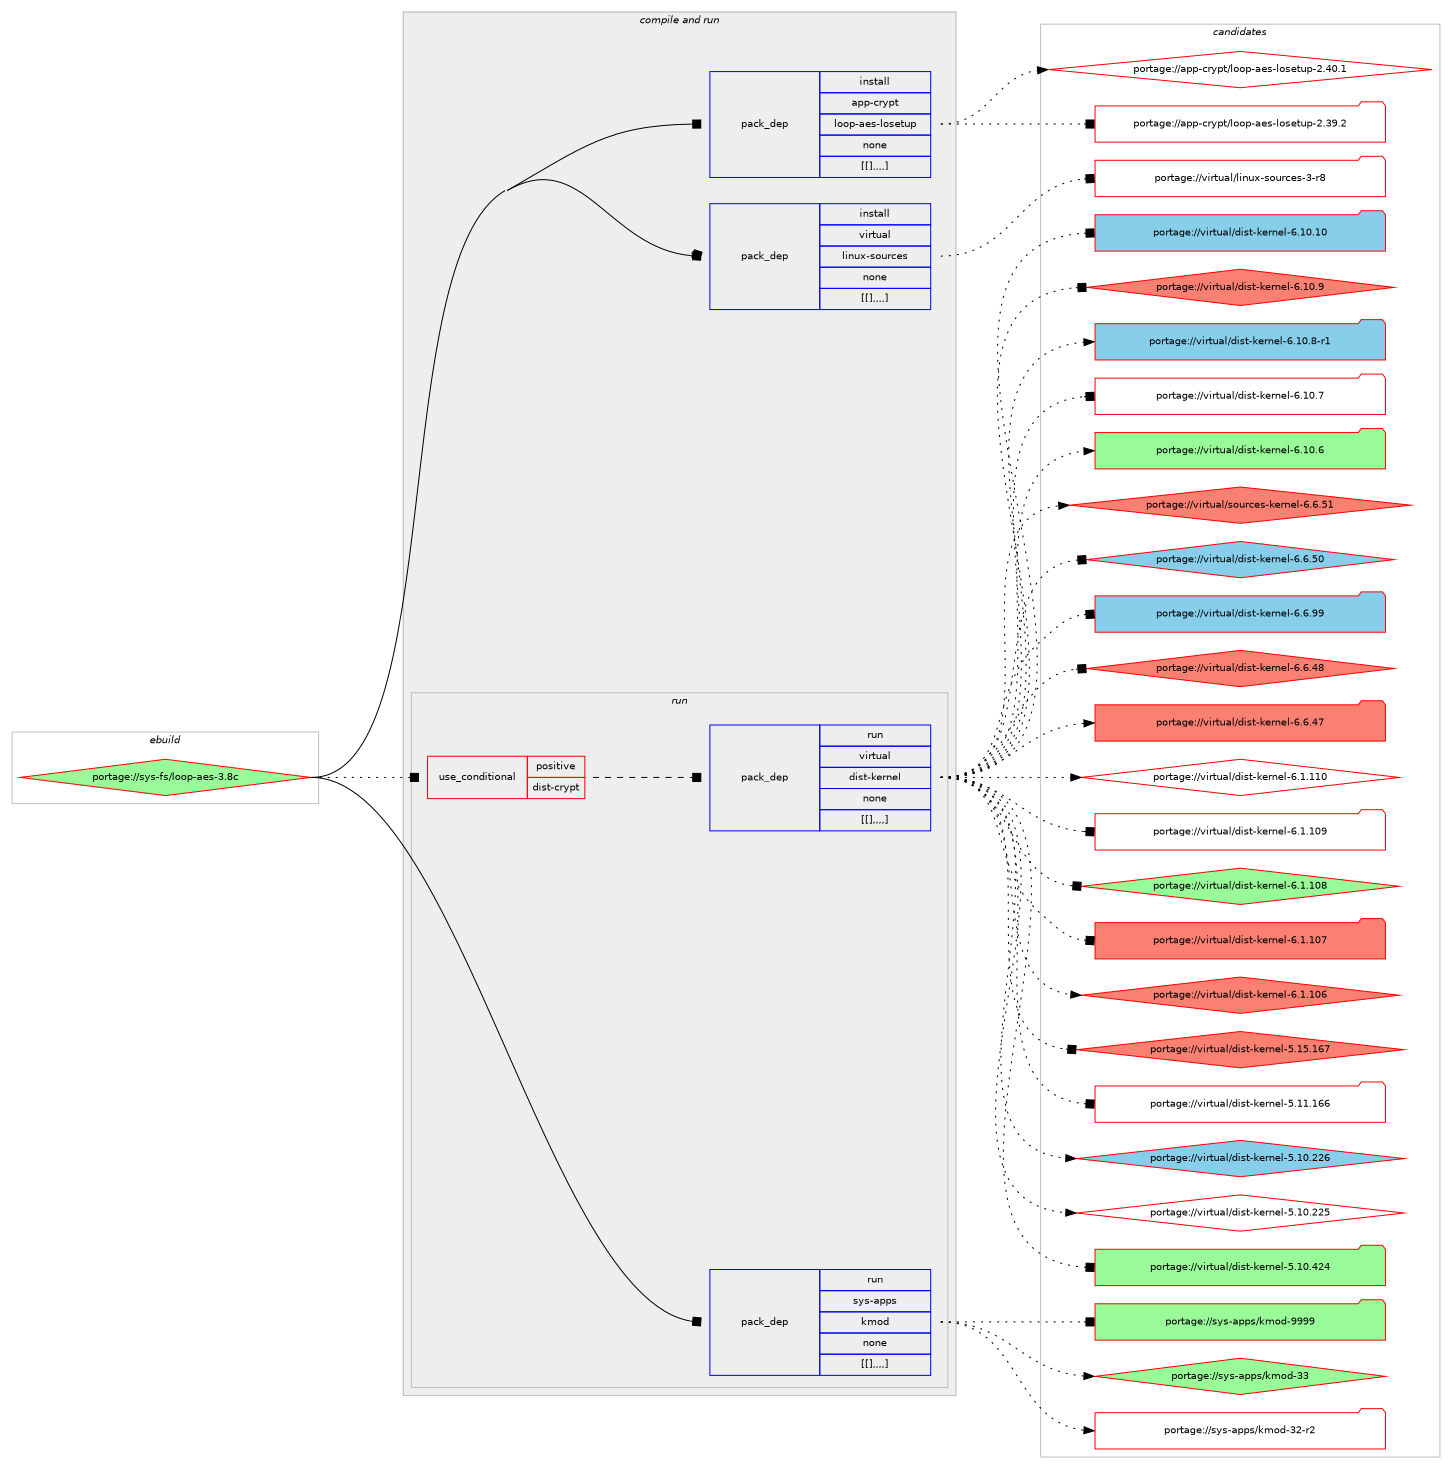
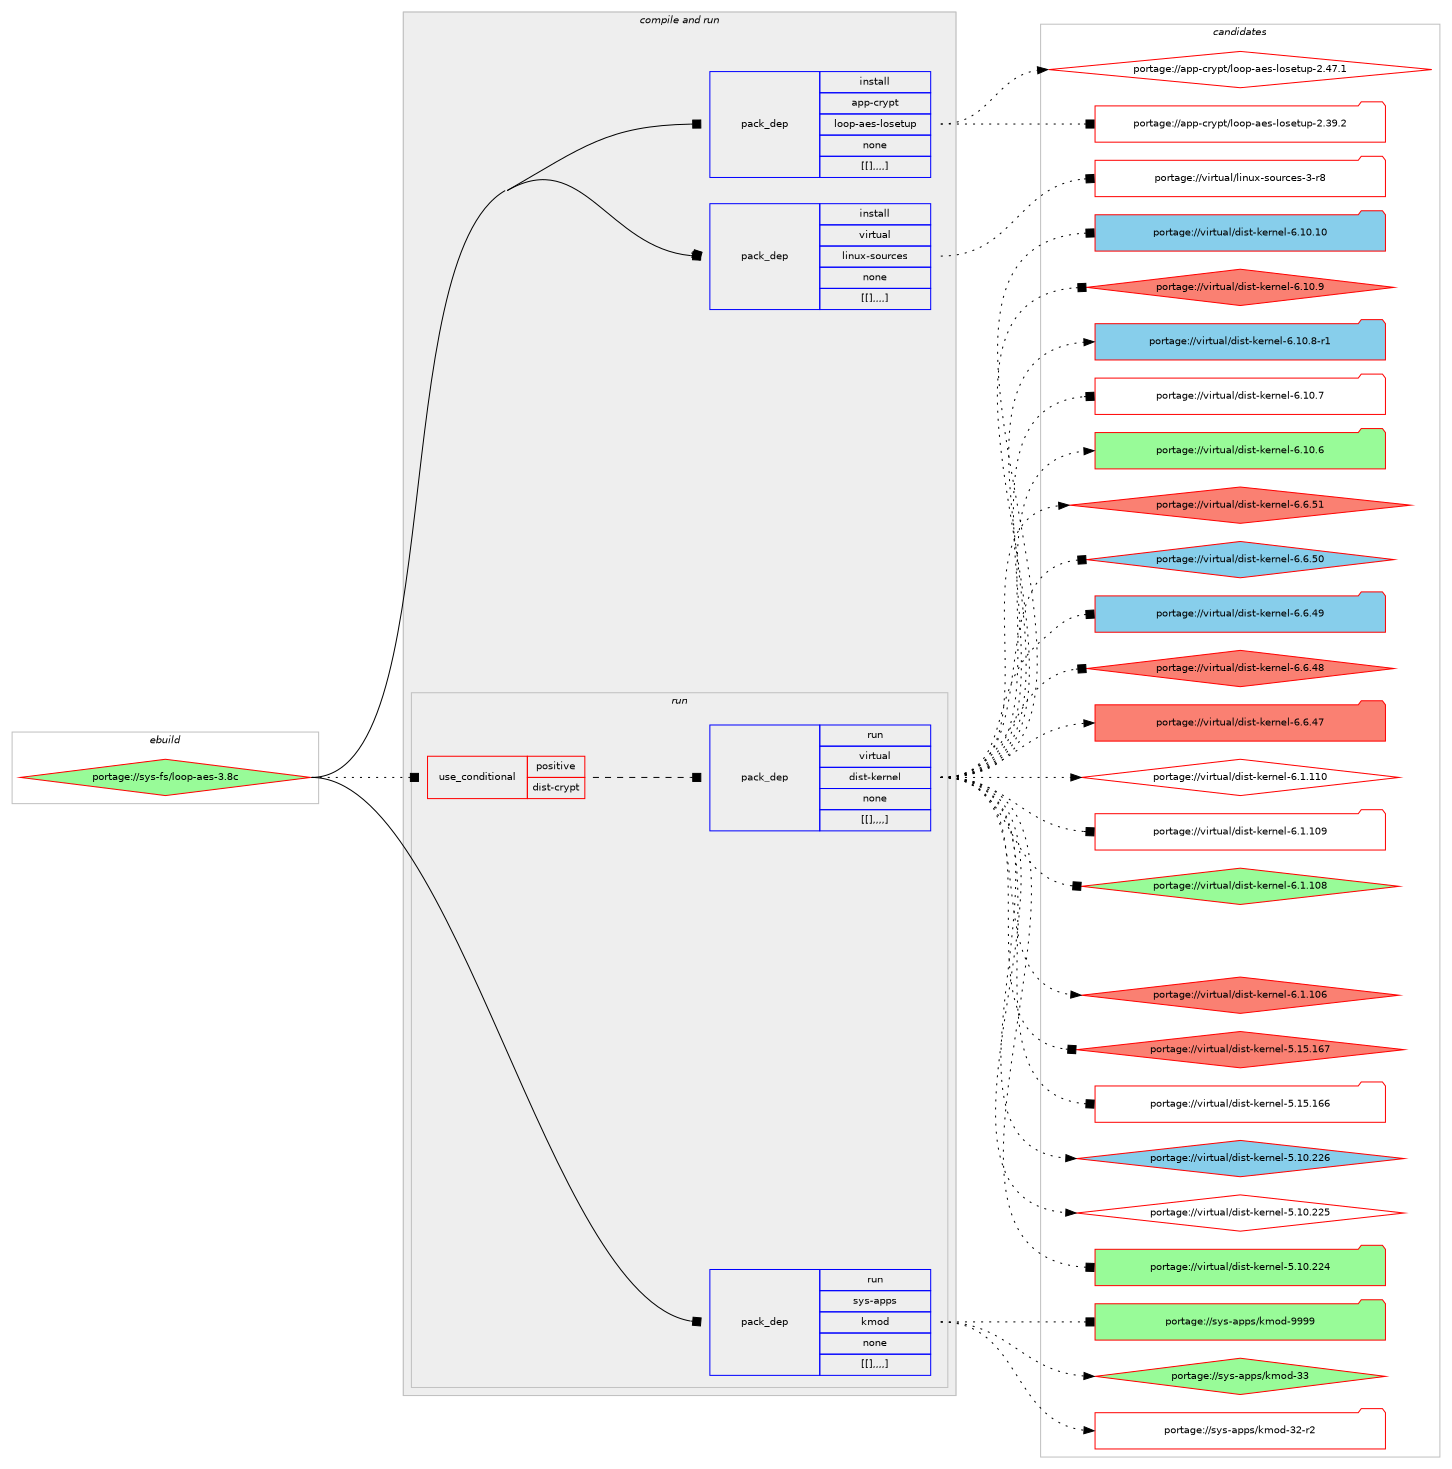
node "portage://app-crypt/loop-aes-losetup-2.40.1": label "portage://app-crypt/loop-aes-losetup-2.40.1" -> "portage://app-crypt/loop-aes-losetup-2.47.1"
node "portage://virtual/sources-kernel-6.6.51": label "portage://virtual/sources-kernel-6.6.51" -> "portage://virtual/dist-kernel-6.6.51"
node "portage://virtual/dist-kernel-6.6.99": label "portage://virtual/dist-kernel-6.6.99" -> "portage://virtual/dist-kernel-6.6.49"
node "portage://virtual/dist-kernel-6.1.107": removed
node "portage://virtual/dist-kernel-5.11.166": label "portage://virtual/dist-kernel-5.11.166" -> "portage://virtual/dist-kernel-5.15.166"
node "portage://virtual/dist-kernel-5.10.424": label "portage://virtual/dist-kernel-5.10.424" -> "portage://virtual/dist-kernel-5.10.224"
